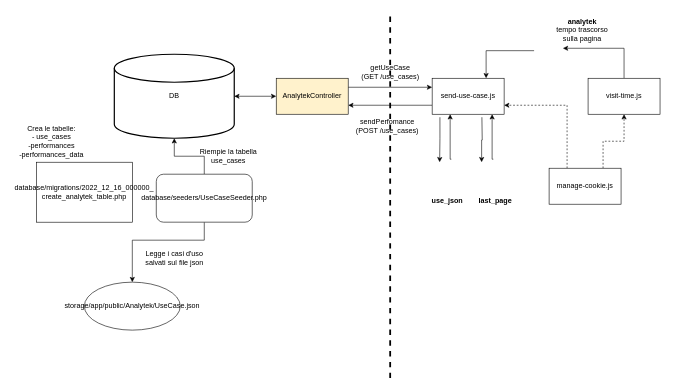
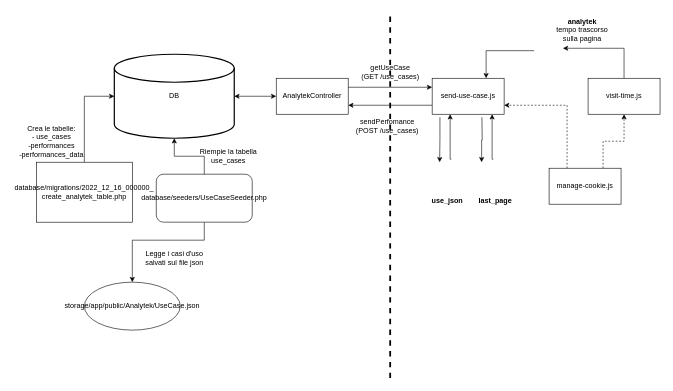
edge "database/migrations/2022_12_16_000000_ create_analytek_table.php" -> "DB": added
node "AnalytekController": fillcolor #fff2cc -> #ffffff
